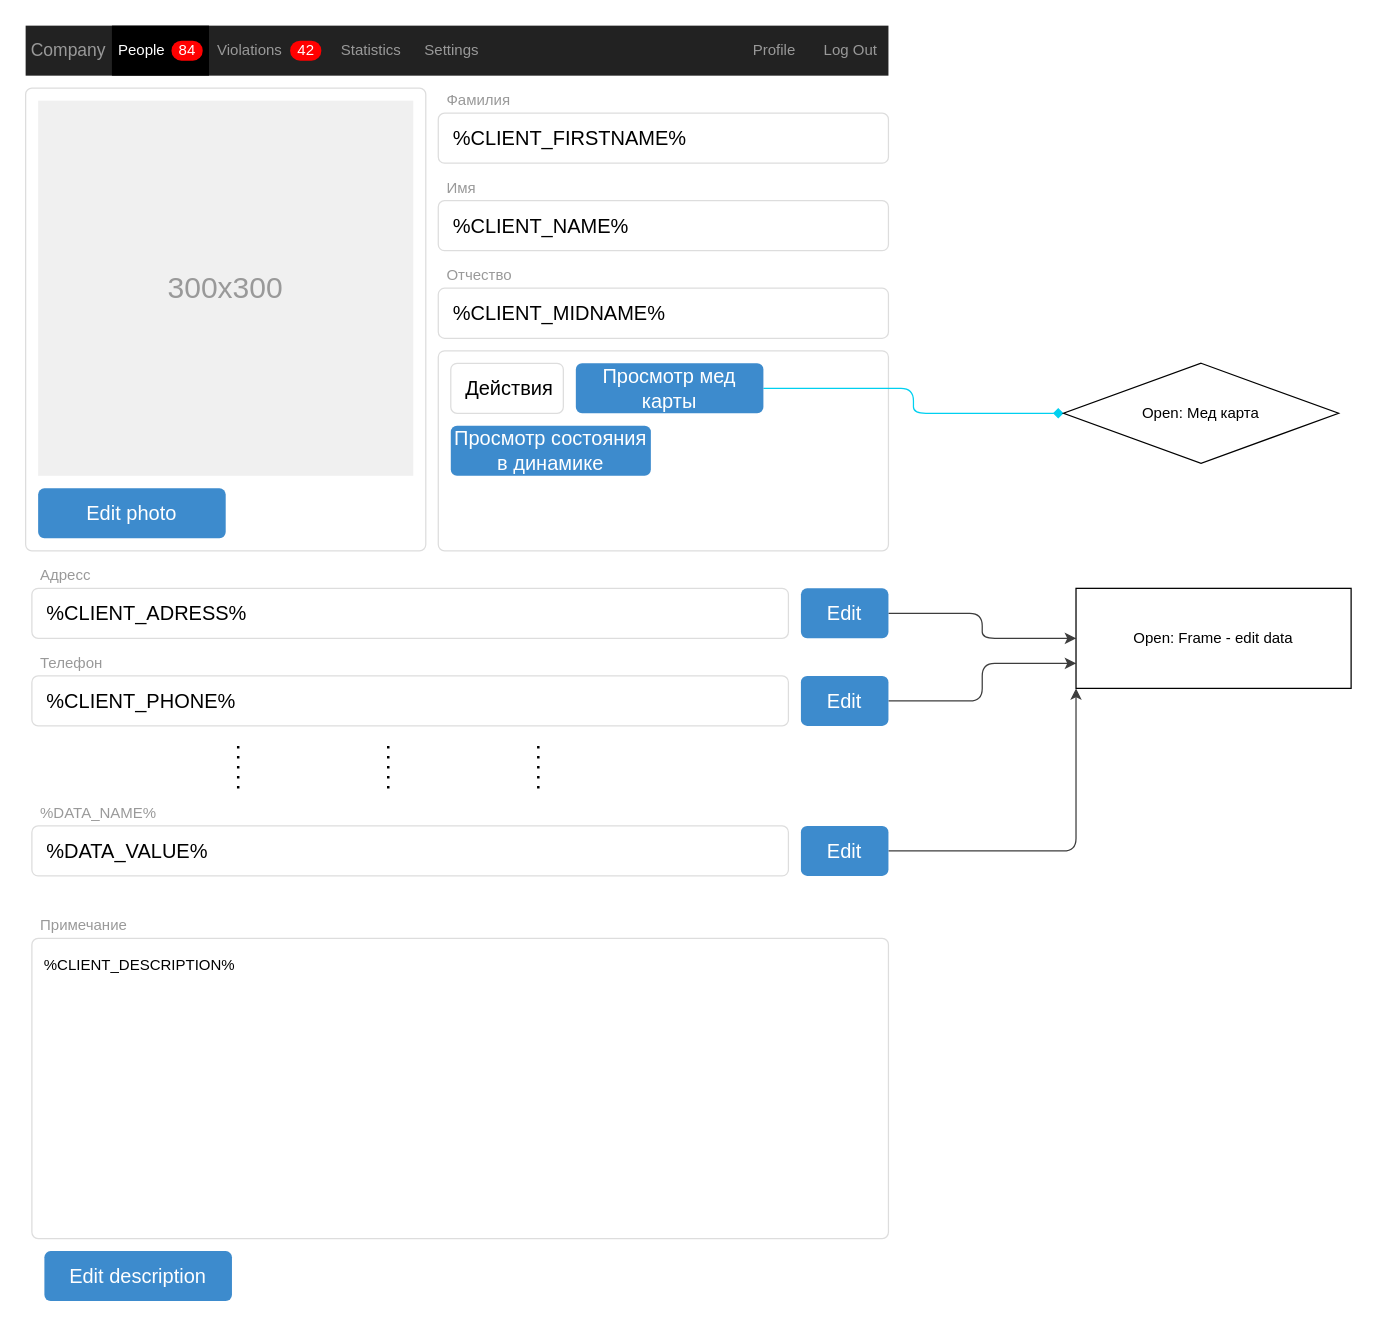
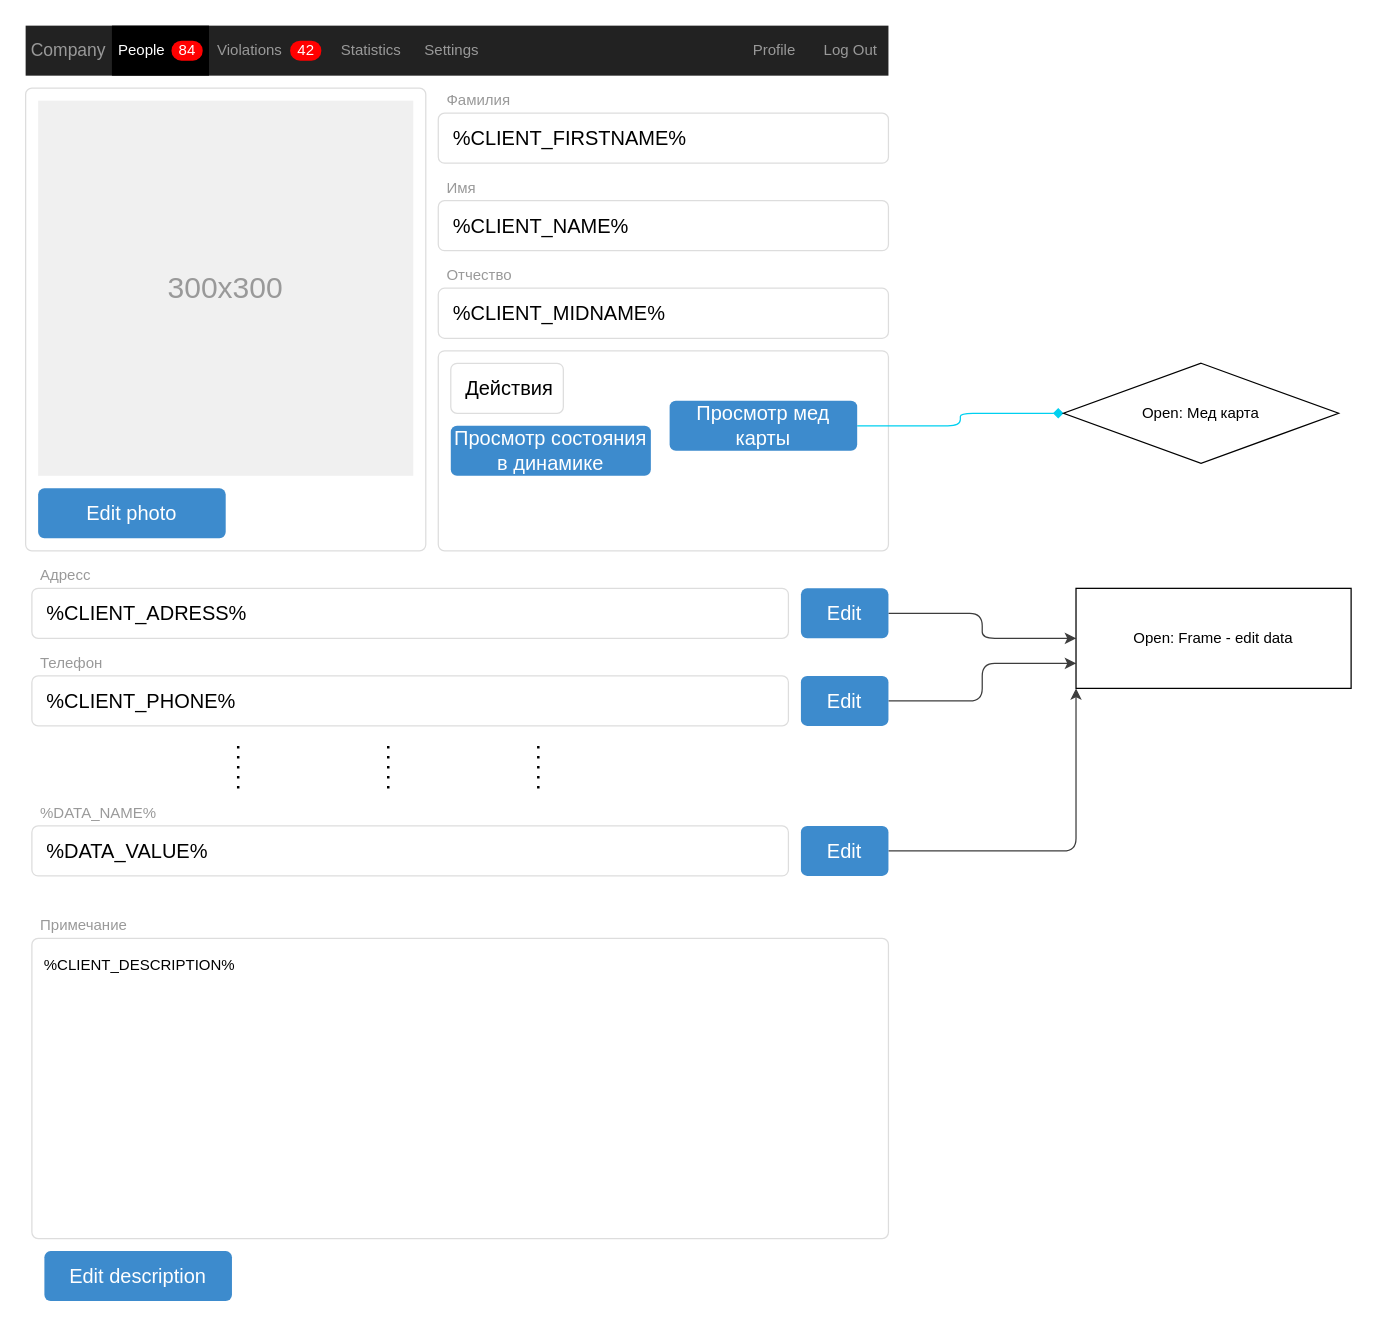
node "Просмотр мед карты": moved (669, 388) -> (763, 426)
